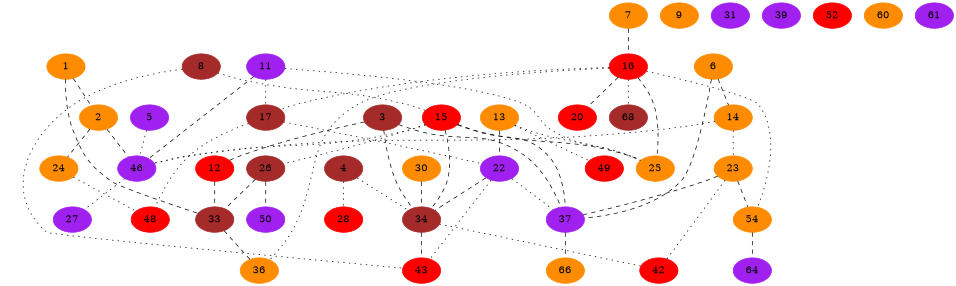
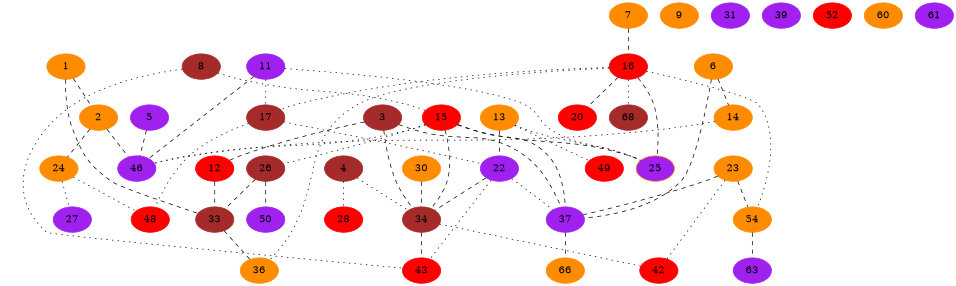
edge "5" -- "46": style dotted -> dashed
edge "14" -- "23": removed
node "25": fillcolor darkorange -> purple
edge "46" -- "27": now "24" -- "27"
node "64": label "64" -> "63"
